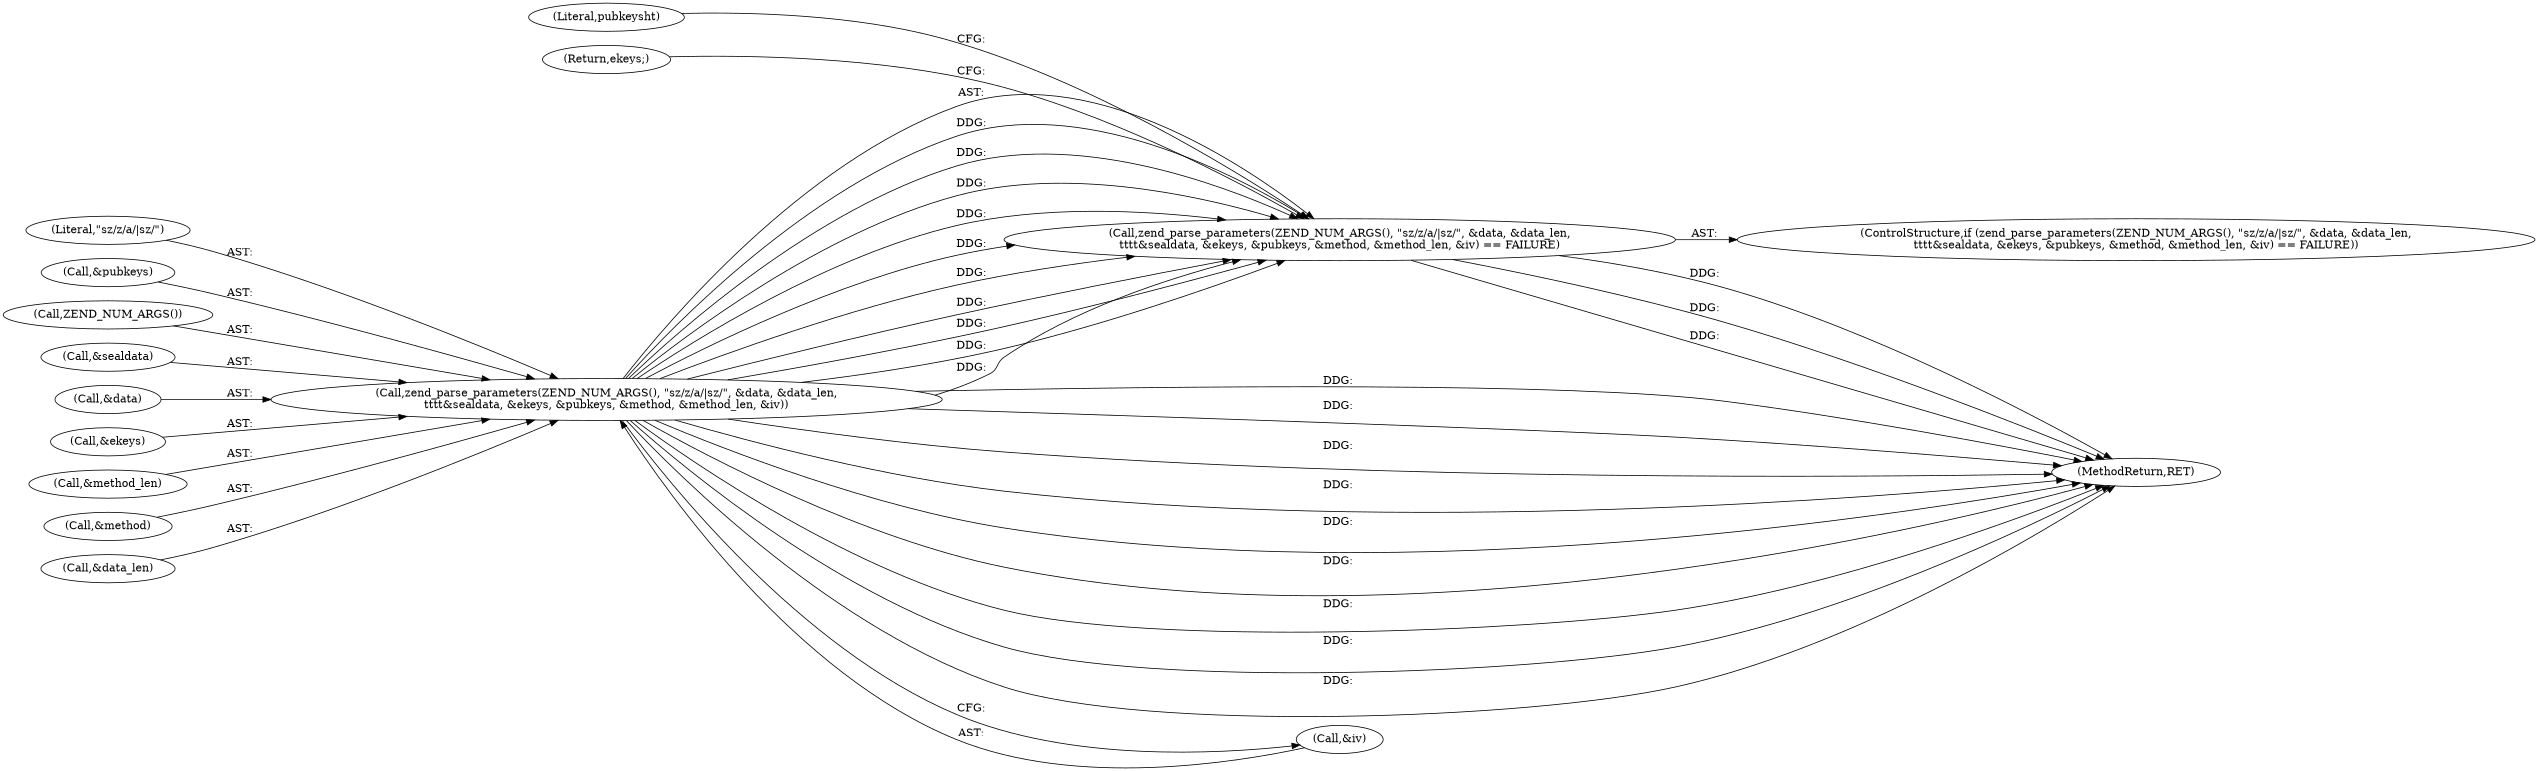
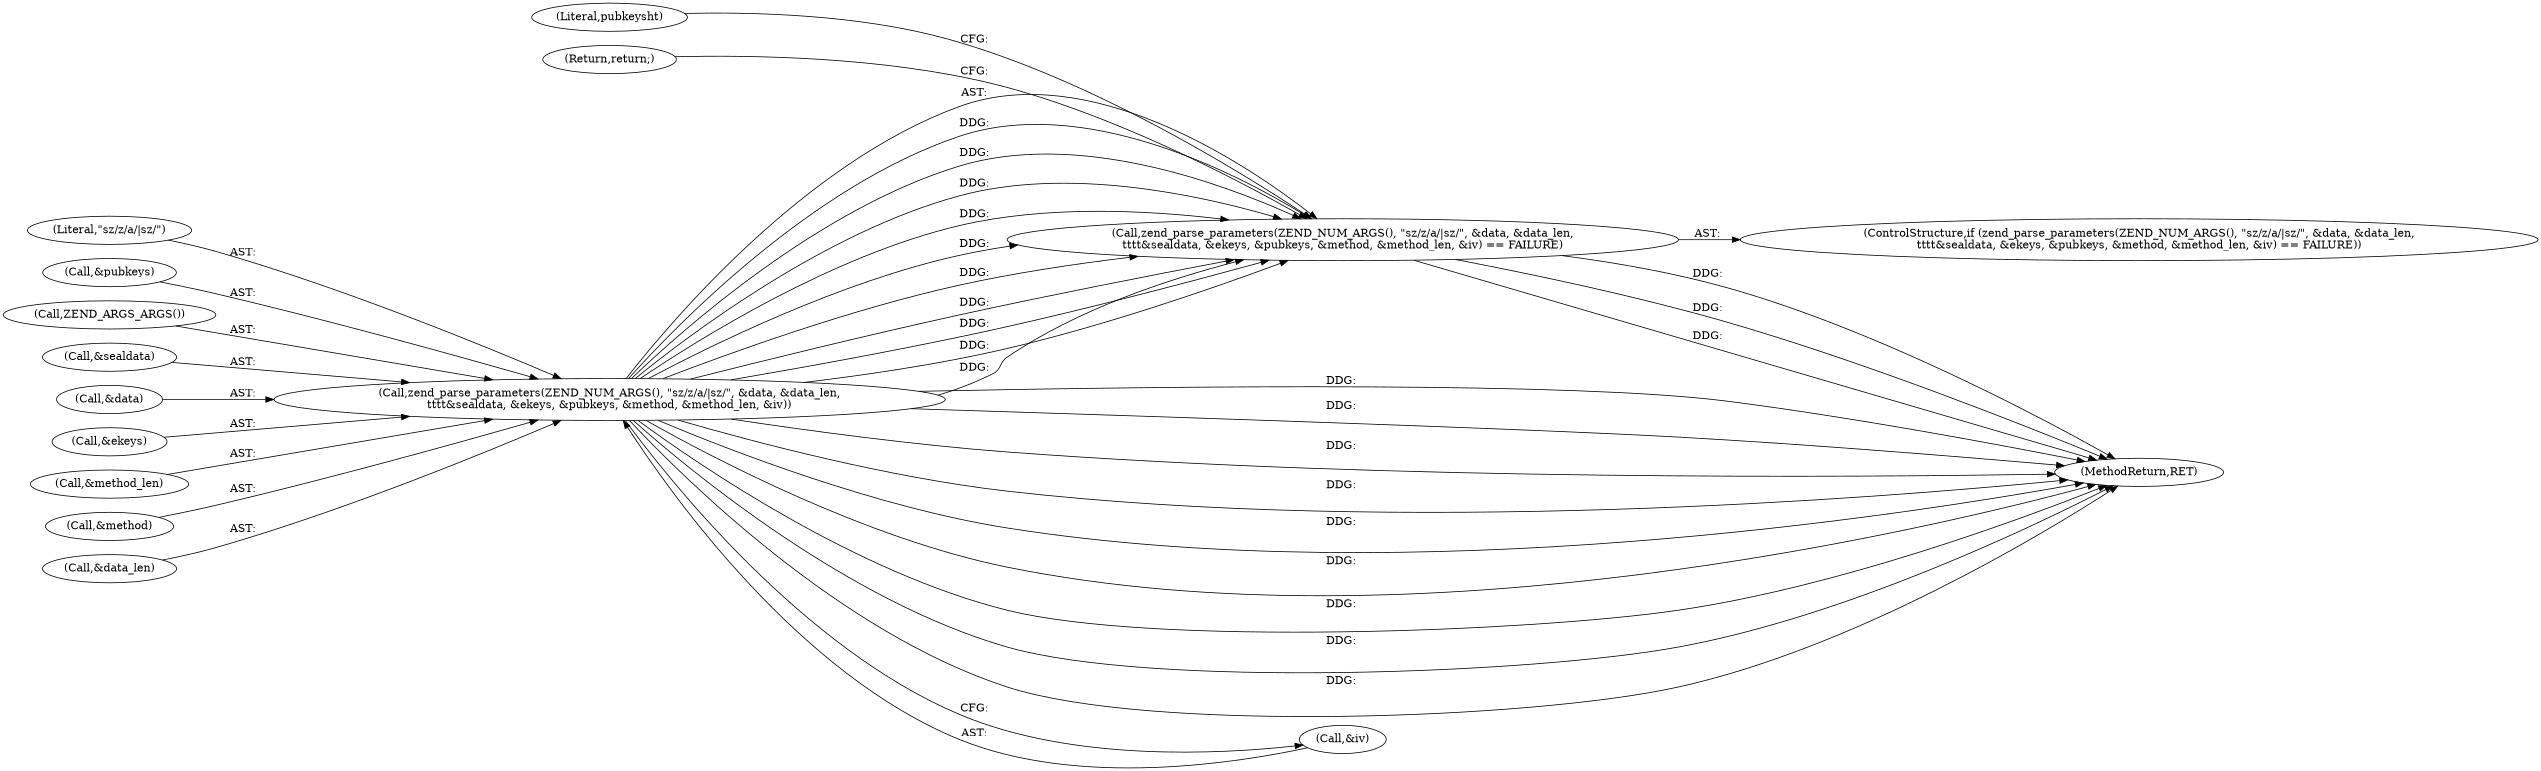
node "(Return,ekeys;)": label "(Return,ekeys;)" -> "(Return,return;)"
node "(Call,ZEND_NUM_ARGS())": label "(Call,ZEND_NUM_ARGS())" -> "(Call,ZEND_ARGS_ARGS())"
